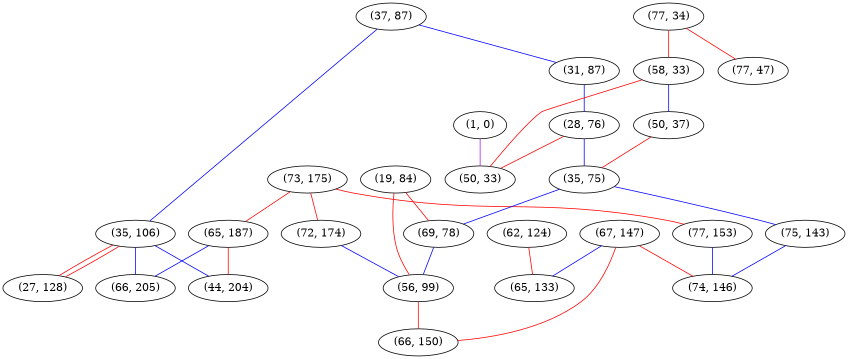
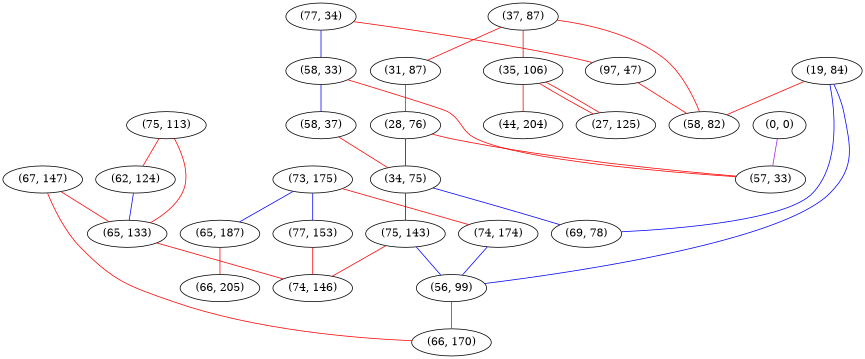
edge "(37, 87)" -- "(31, 87)": color blue -> red
edge "(77, 34)" -- "(58, 33)": color red -> blue
node "(77, 47)": label "(77, 47)" -> "(97, 47)"
edge "(31, 87)" -- "(28, 76)": color blue -> red
node "(75, 113)": added
edge "(37, 87)" -- "(35, 106)": color blue -> red
node "(1, 0)": label "(1, 0)" -> "(0, 0)"
node "(50, 37)": label "(50, 37)" -> "(58, 37)"
node "(58, 82)": added
node "(50, 33)": label "(50, 33)" -> "(57, 33)"
node "(35, 75)": label "(35, 75)" -> "(34, 75)"
edge "(73, 175)" -- "(77, 153)": color red -> blue
edge "(73, 175)" -- "(65, 187)": color red -> blue
edge "(19, 84)" -- "(69, 78)": color red -> blue
node "(72, 174)": label "(72, 174)" -> "(74, 174)"
edge "(19, 84)" -- "(56, 99)": color red -> blue
edge "(35, 106)" -- "(44, 204)": color blue -> red
edge "(65, 187)" -- "(66, 205)": color blue -> red
edge "(35, 106)" -- "(66, 205)": removed
edge "(65, 187)" -- "(44, 204)": removed
edge "(69, 78)" -- "(56, 99)": now "(75, 143)" -- "(56, 99)"
edge "(62, 124)" -- "(65, 133)": color red -> blue
edge "(67, 147)" -- "(65, 133)": color blue -> red
edge "(67, 147)" -- "(74, 146)": now "(65, 133)" -- "(74, 146)"
edge "(77, 153)" -- "(74, 146)": color blue -> red
edge "(75, 143)" -- "(74, 146)": color blue -> red
node "(27, 128)": label "(27, 128)" -> "(27, 125)"
node "(66, 150)": label "(66, 150)" -> "(66, 170)"
